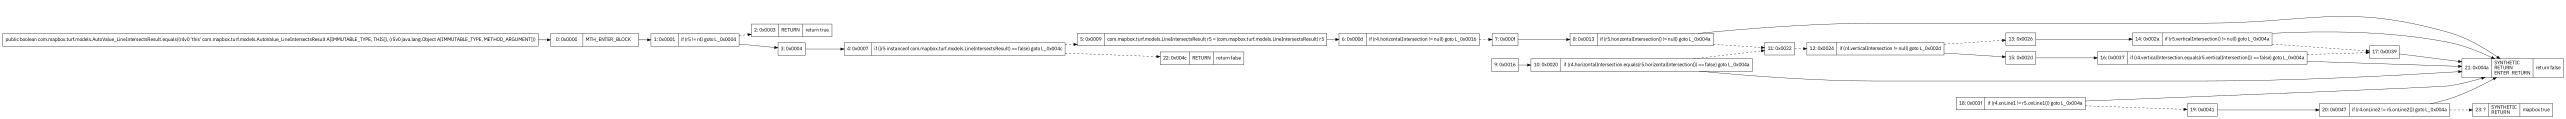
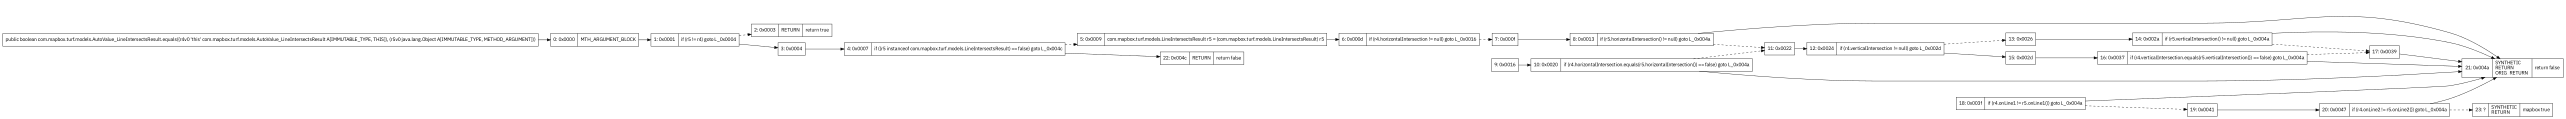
node "0: 0x0000": text "MTH_ENTER_BLOCK" -> "MTH_ARGUMENT_BLOCK"
edge "11: 0x0022" -> "12: 0x0024": style dashed -> solid
edge "4: 0x0007" -> "22: 0x004c": style dashed -> solid
node "21: 0x004a": text "ENTER_RETURN" -> "ORIG_RETURN"
